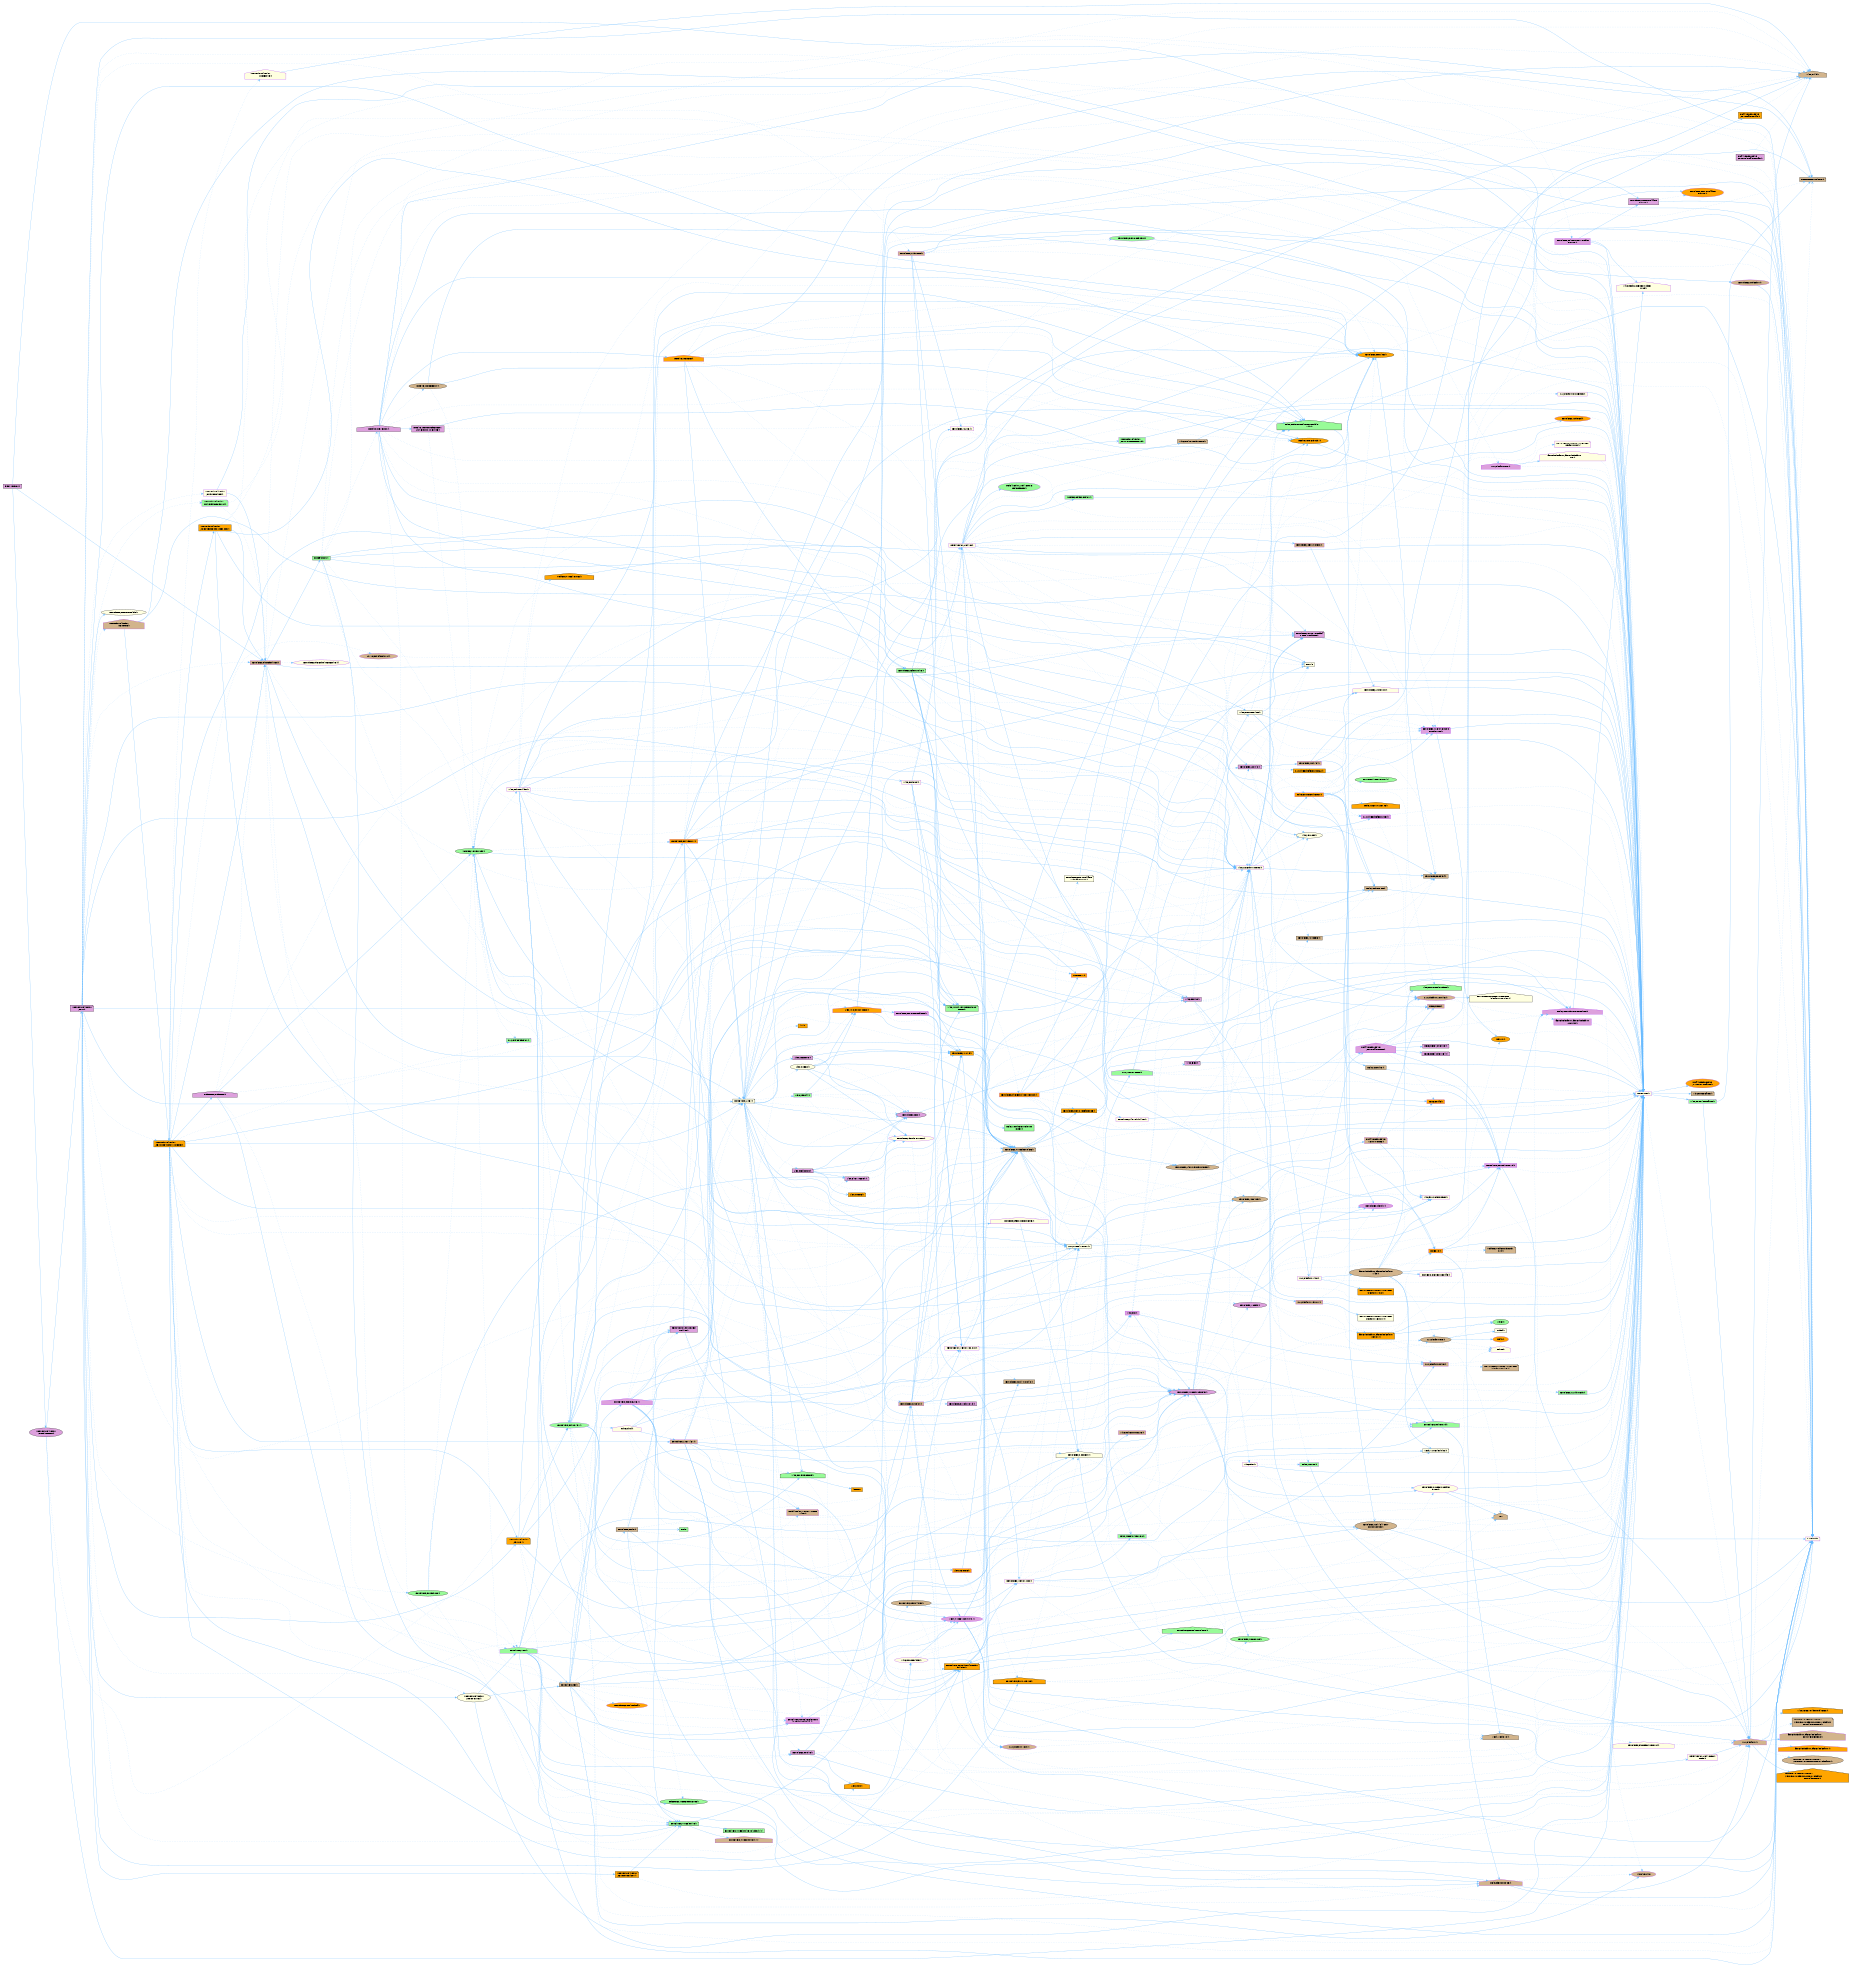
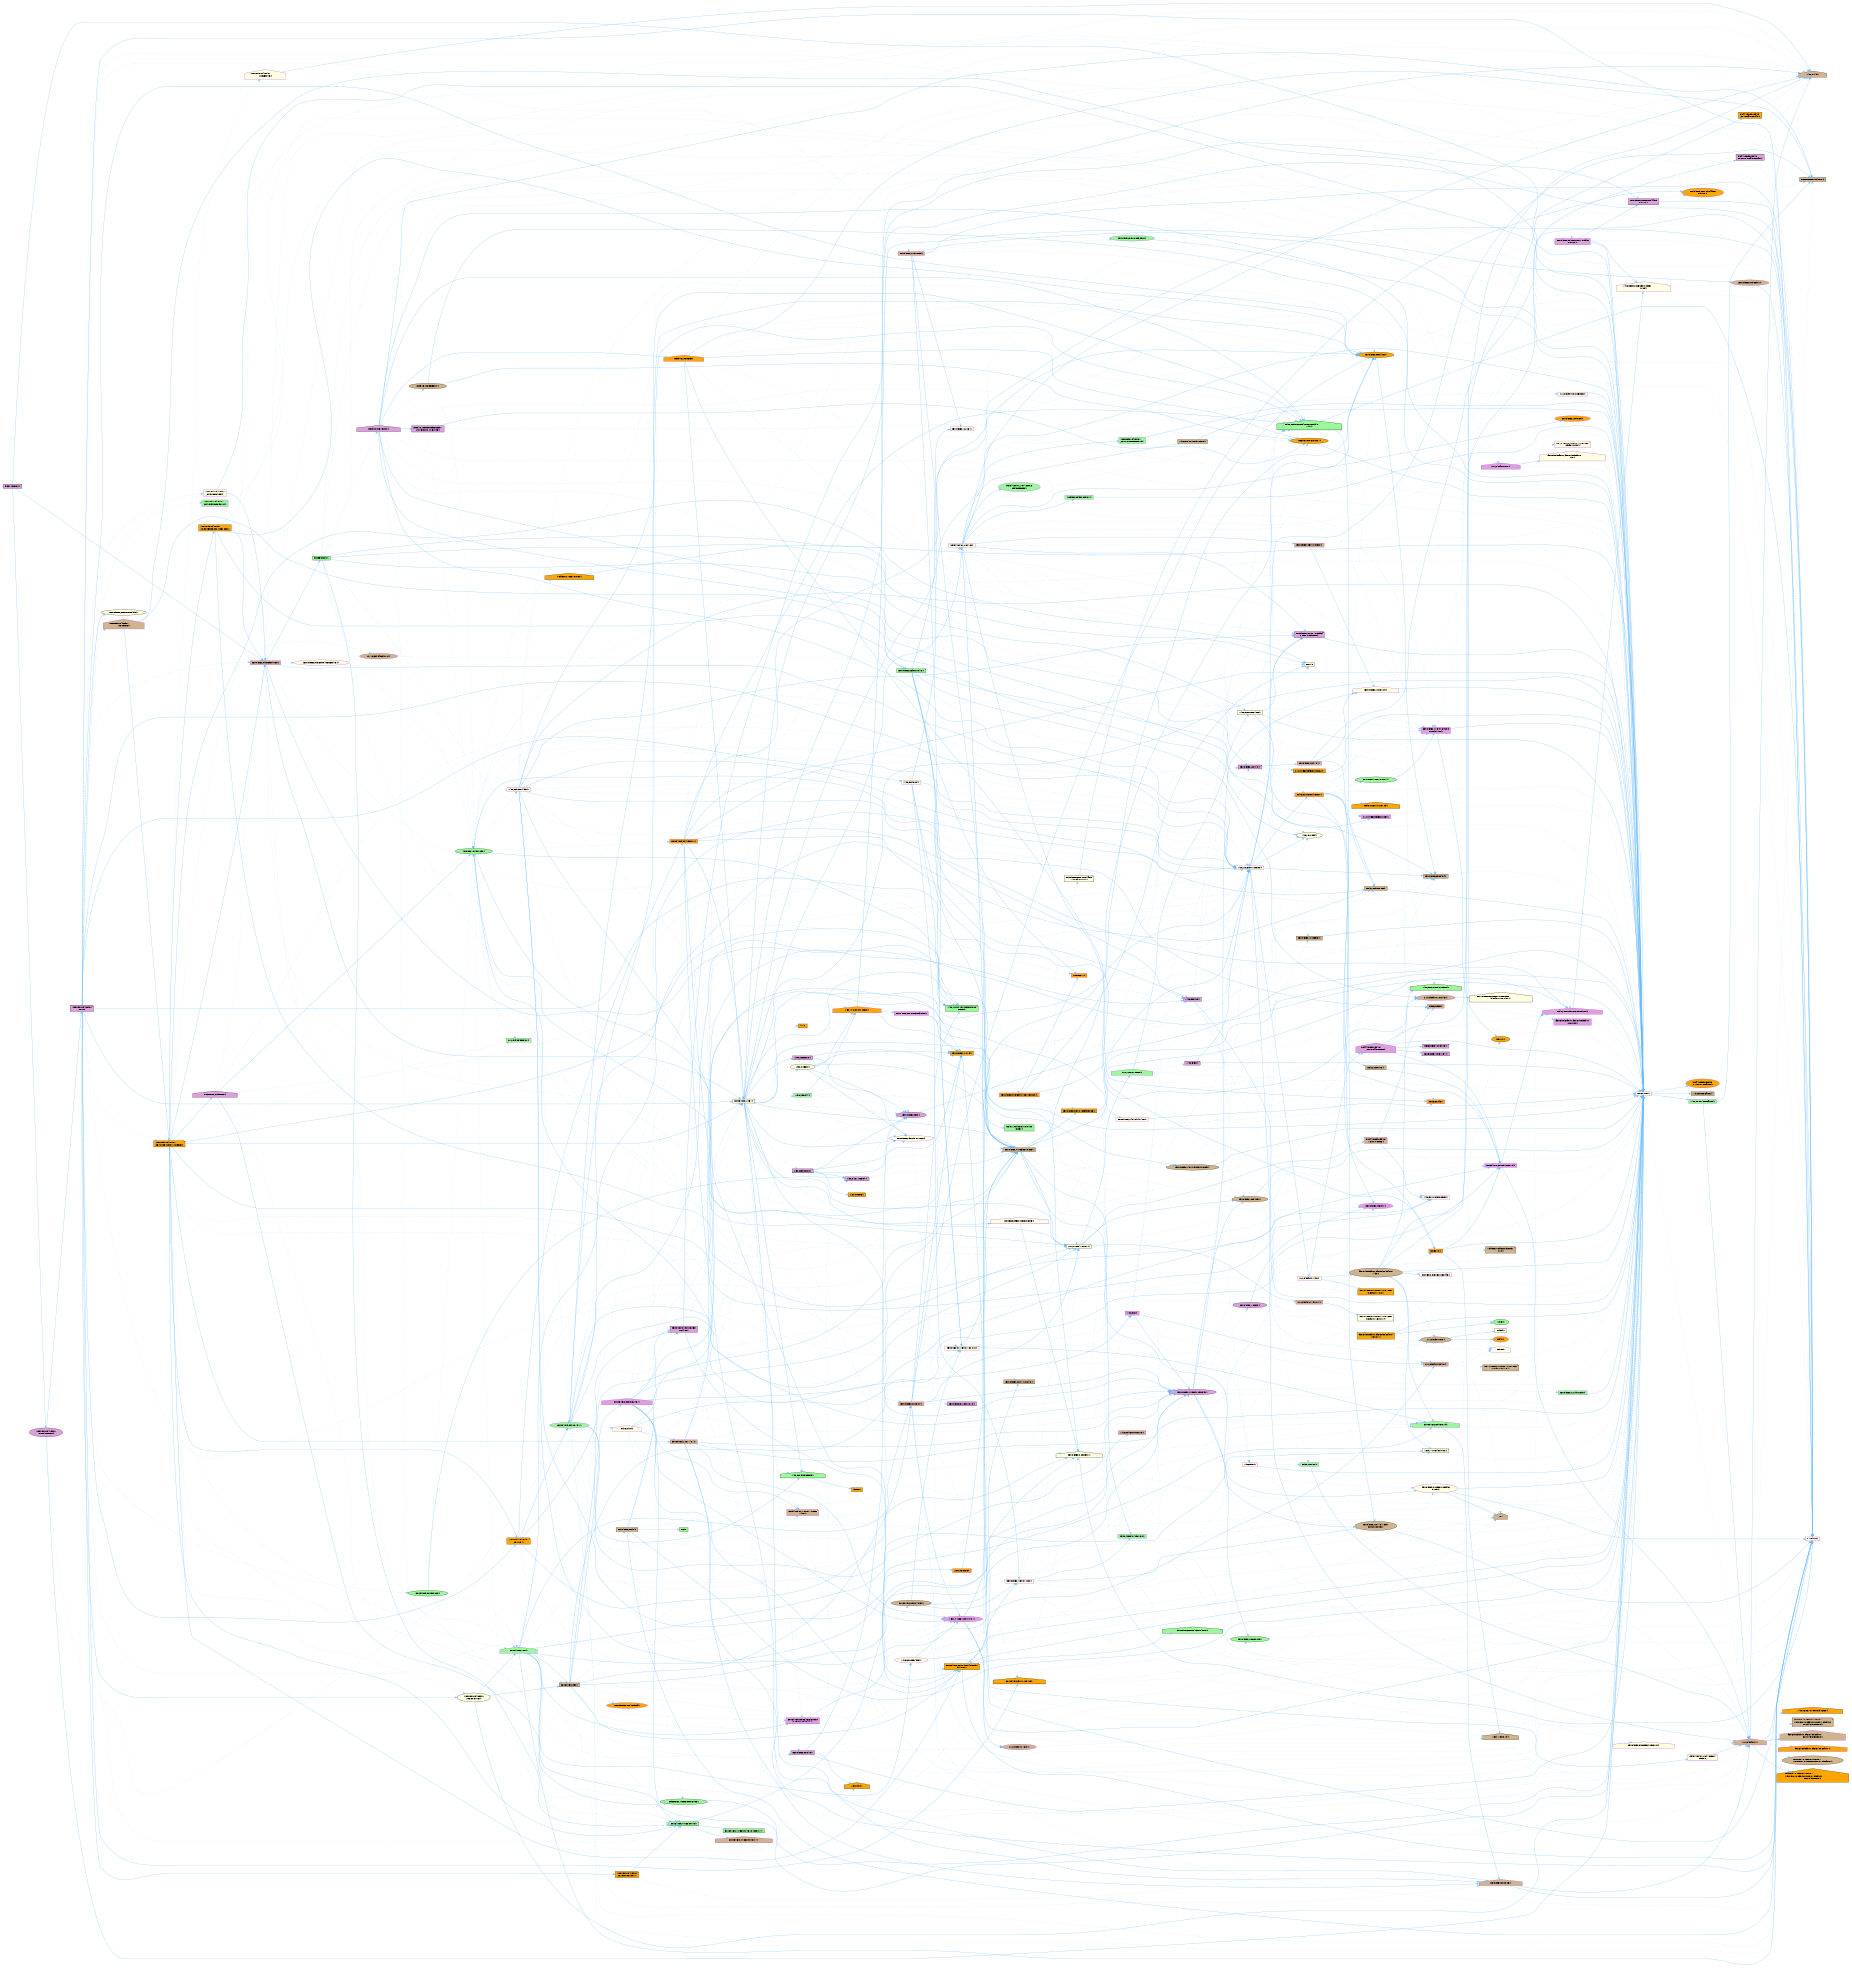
edge "GenericPlatform/GenericPlatform Misc.h" -> "ProfilingDebugging /ExternalProfilerConfig.h": added
edge "String/FormatStringSan.h" -> "Templates/IsValidVariadic FunctionArg.h": now "FormatStringSanErrors.inl" -> "Templates/IsValidVariadic FunctionArg.h"
node "initializer_list": removed
